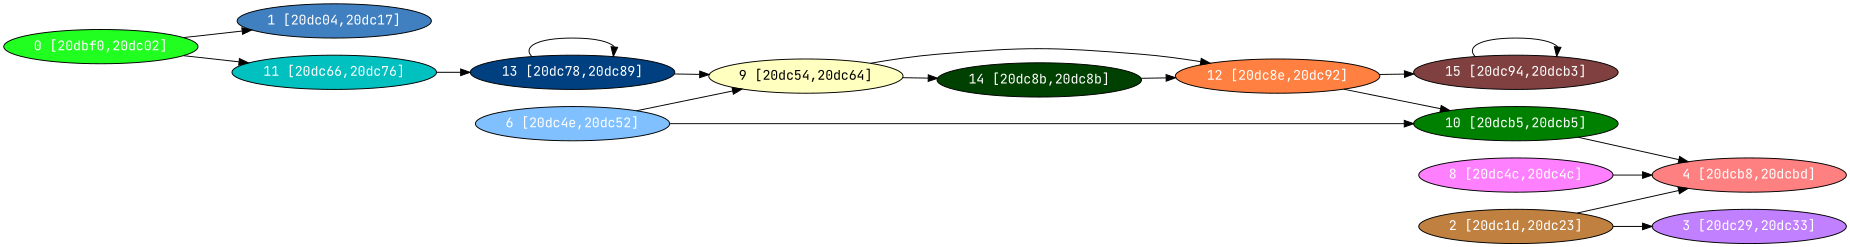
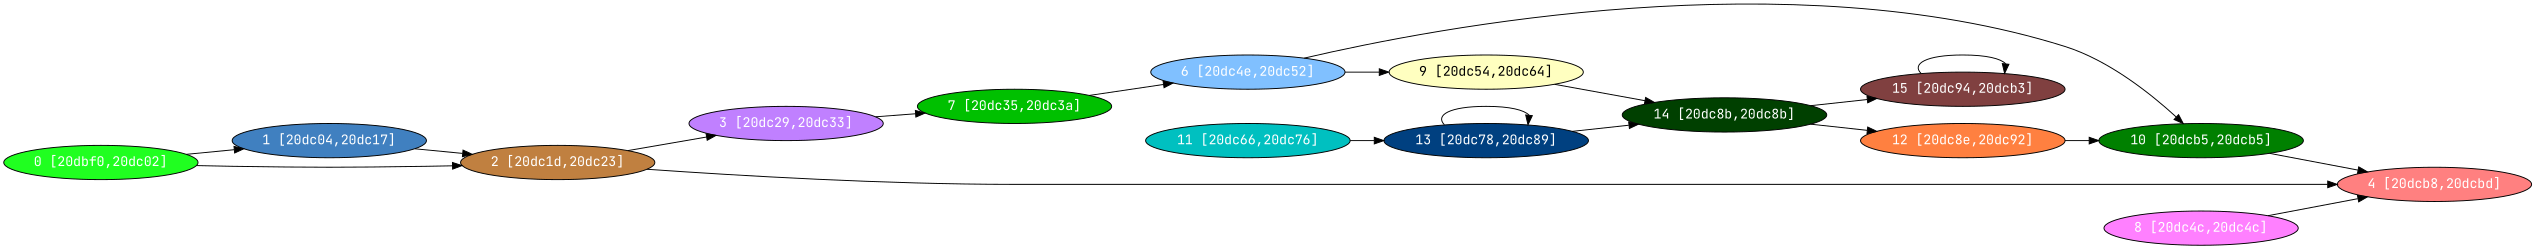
edge "9 [20dc54,20dc64]" -> "12 [20dc8e,20dc92]": removed
edge "0 [20dbf0,20dc02]" -> "11 [20dc66,20dc76]": now "0 [20dbf0,20dc02]" -> "2 [20dc1d,20dc23]"
edge "13 [20dc78,20dc89]" -> "9 [20dc54,20dc64]": now "13 [20dc78,20dc89]" -> "14 [20dc8b,20dc8b]"
edge "12 [20dc8e,20dc92]" -> "15 [20dc94,20dcb3]": now "14 [20dc8b,20dc8b]" -> "15 [20dc94,20dcb3]"
node "7 [20dc35,20dc3a]": added
edge "1 [20dc04,20dc17]" -> "2 [20dc1d,20dc23]": added
